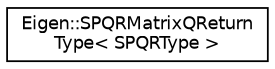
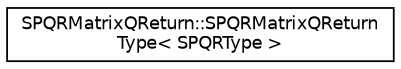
node "Eigen::SPQRMatrixQReturn Type< SPQRType >": label "Eigen::SPQRMatrixQReturn Type< SPQRType >" -> "SPQRMatrixQReturn::SPQRMatrixQReturn Type< SPQRType >"
